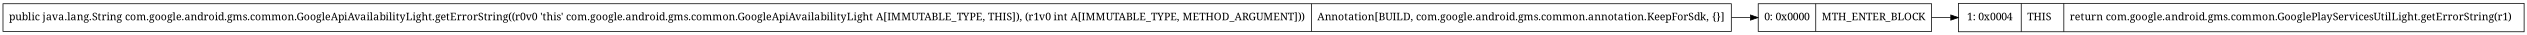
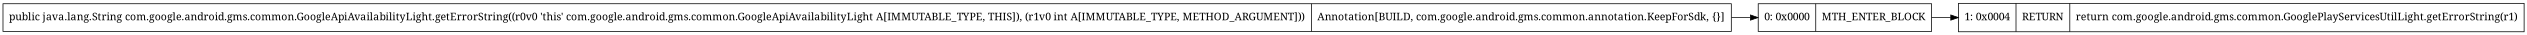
node "1: 0x0004": text "THIS" -> "RETURN"
